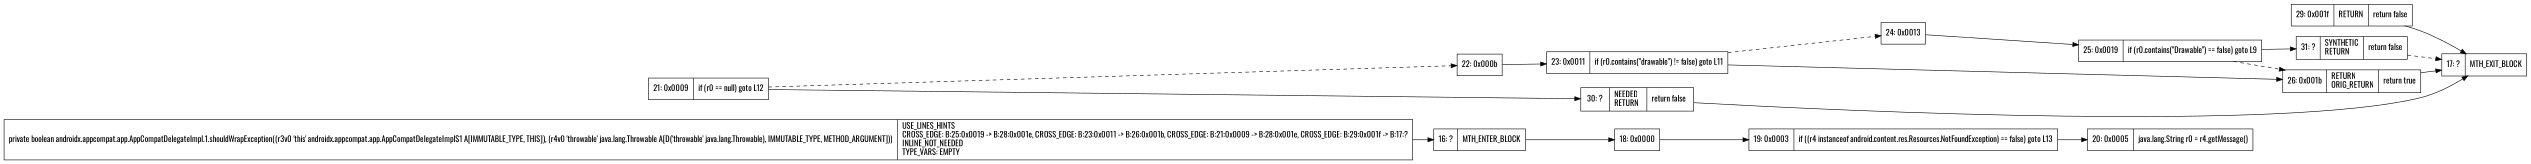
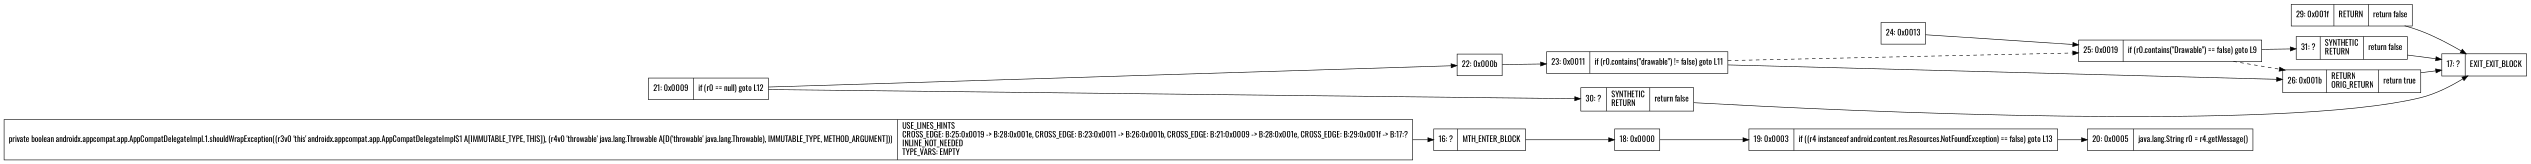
edge "23: 0x0011" -> "24: 0x0013": now "23: 0x0011" -> "25: 0x0019"
edge "31: ?" -> "17: ?": style dashed -> solid
node "17: ?": text "MTH_EXIT_BLOCK" -> "EXIT_EXIT_BLOCK"
edge "21: 0x0009" -> "22: 0x000b": style dashed -> solid
node "30: ?": text "NEEDED" -> "SYNTHETIC"
